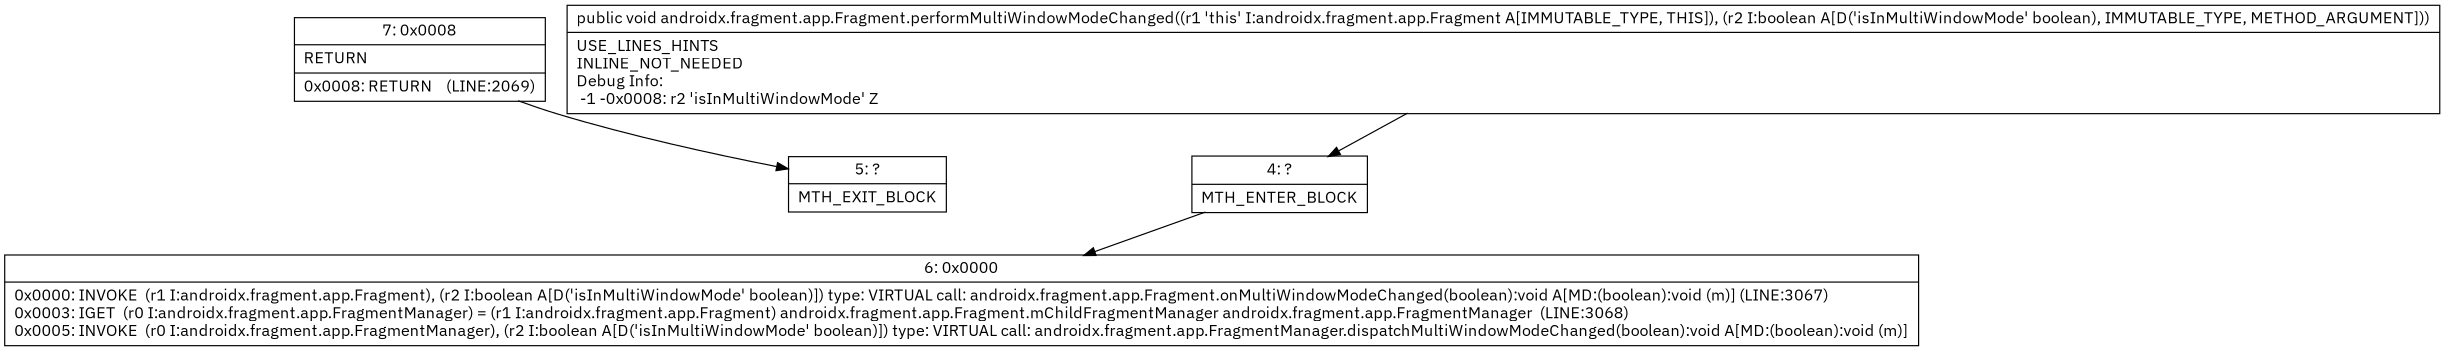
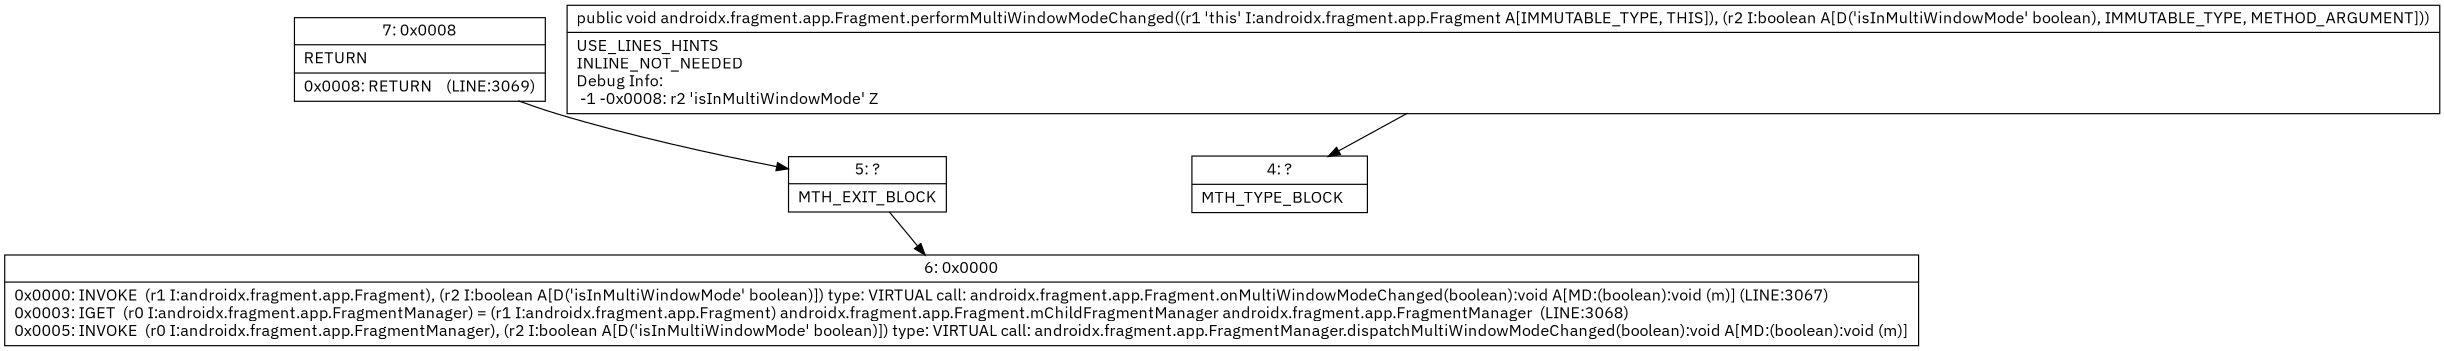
node "7: 0x0008": text "0x0008: RETURN    (LINE:2069)" -> "0x0008: RETURN    (LINE:3069)"
node "4: ?": text "MTH_ENTER_BLOCK" -> "MTH_TYPE_BLOCK"
edge "4: ?" -> "6: 0x0000": now "5: ?" -> "6: 0x0000"
